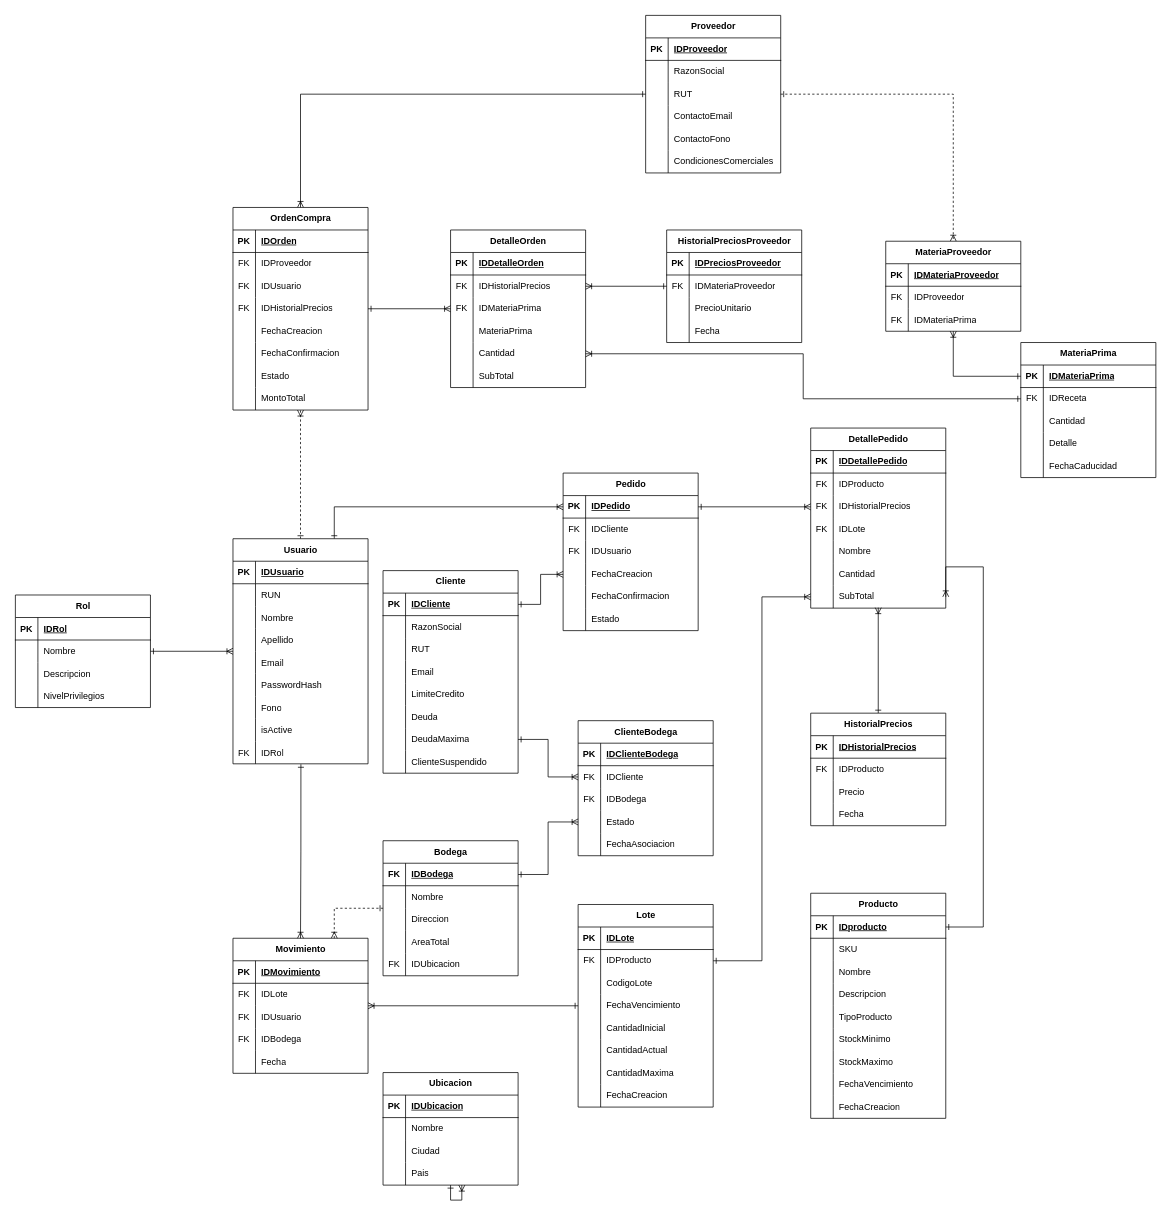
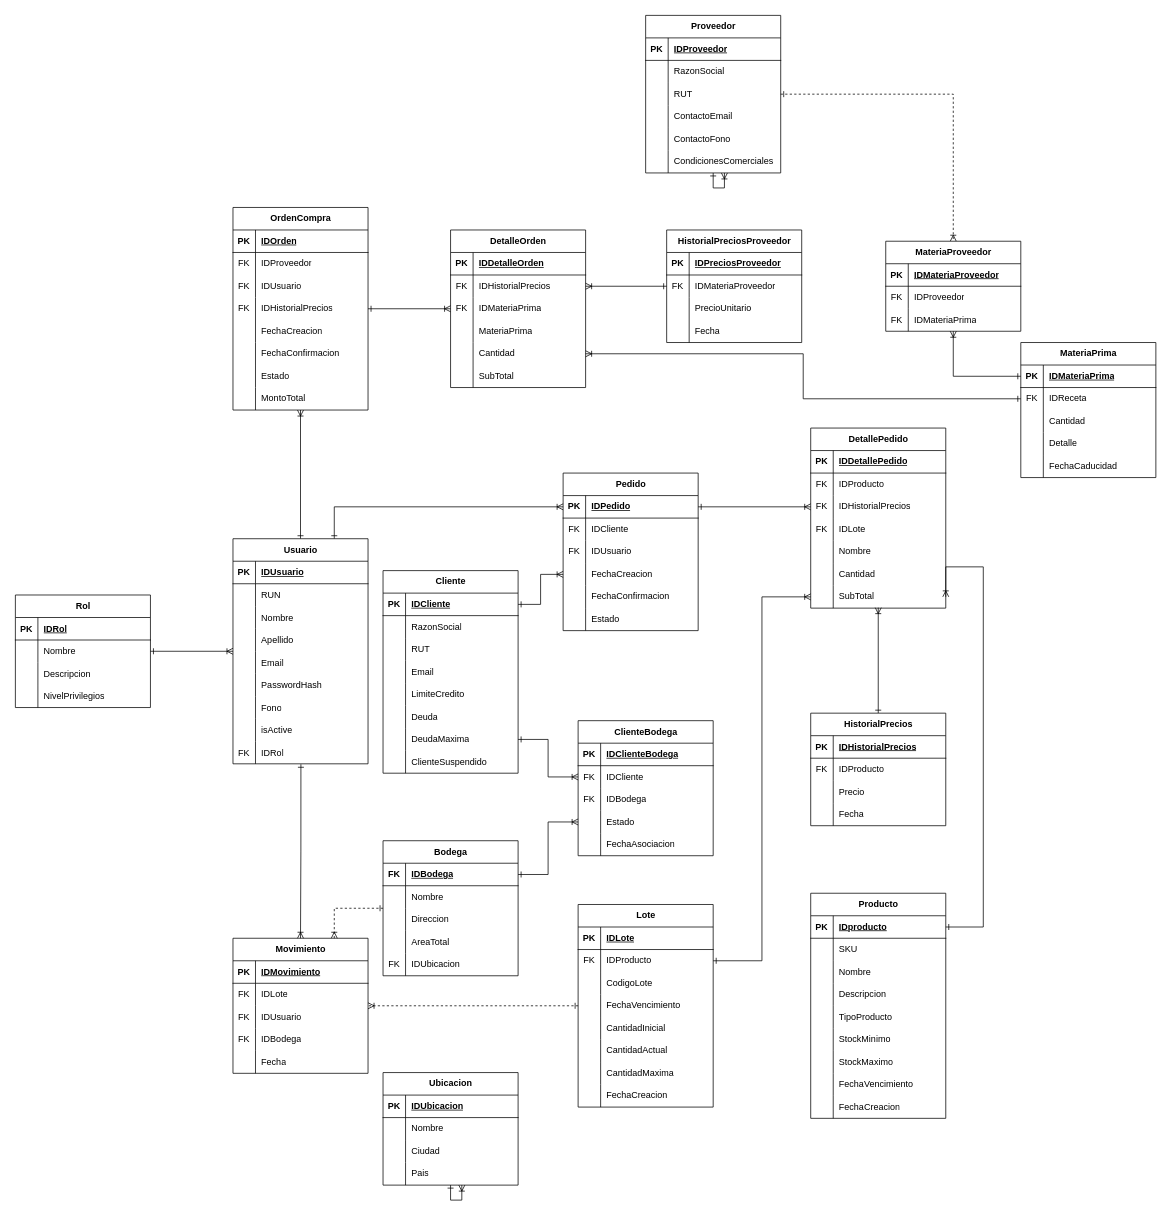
edge "Proveedor" -- "OrdenCompra": now "Proveedor" -- "CondicionesComerciales"
edge "OrdenCompra" -- "Usuario": style dashed -> solid
edge "Movimiento" -- "Lote": style solid -> dashed
